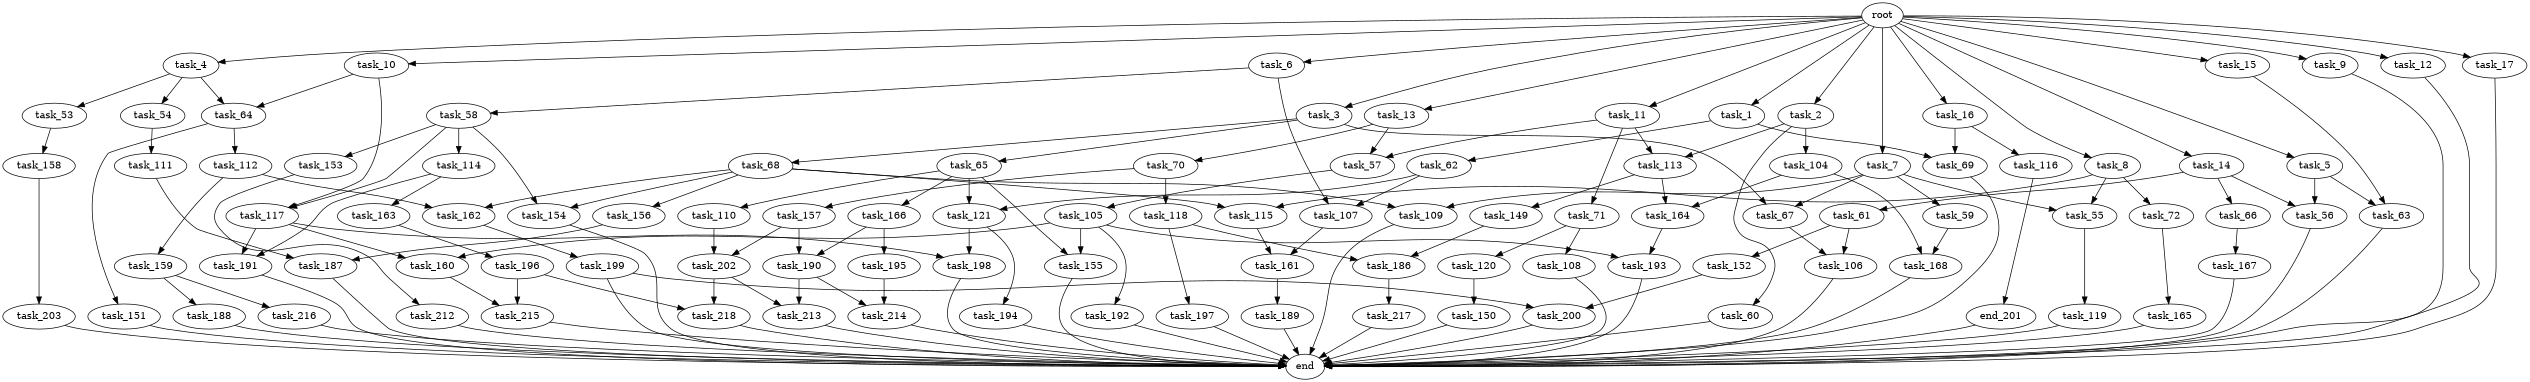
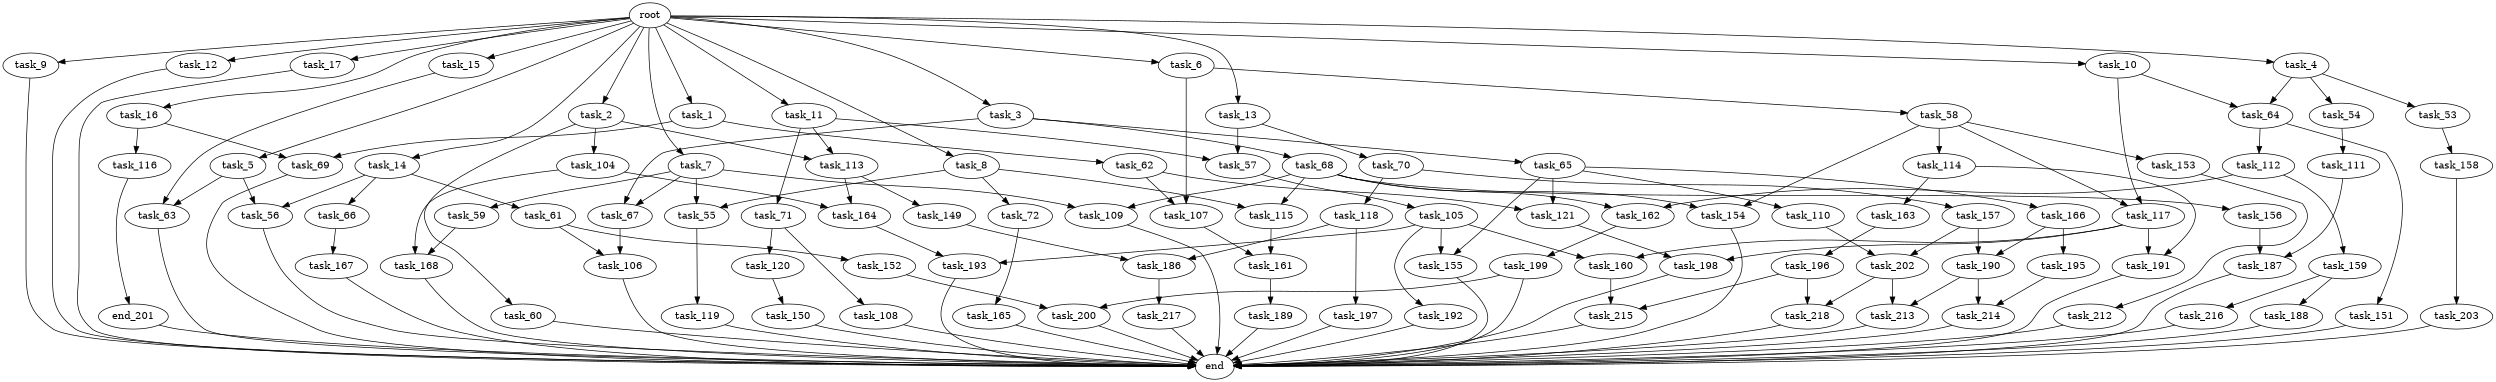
node "task_194": removed
